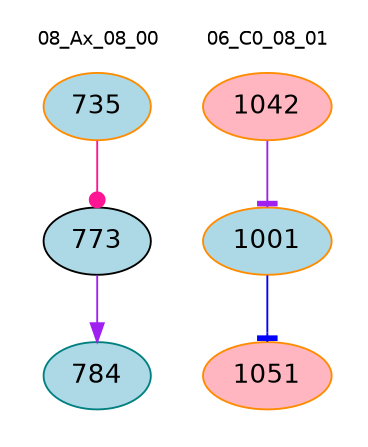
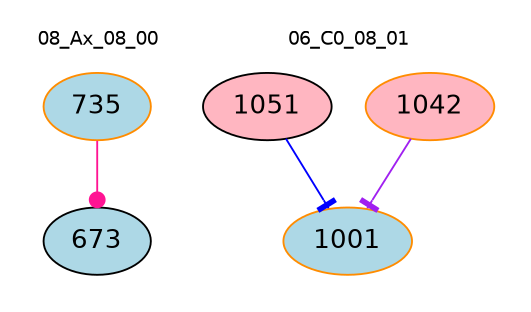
node "773": label "773" -> "673"
edge "1001" -> "1051": reversed
node "784": removed
node "1051": color darkorange -> black
